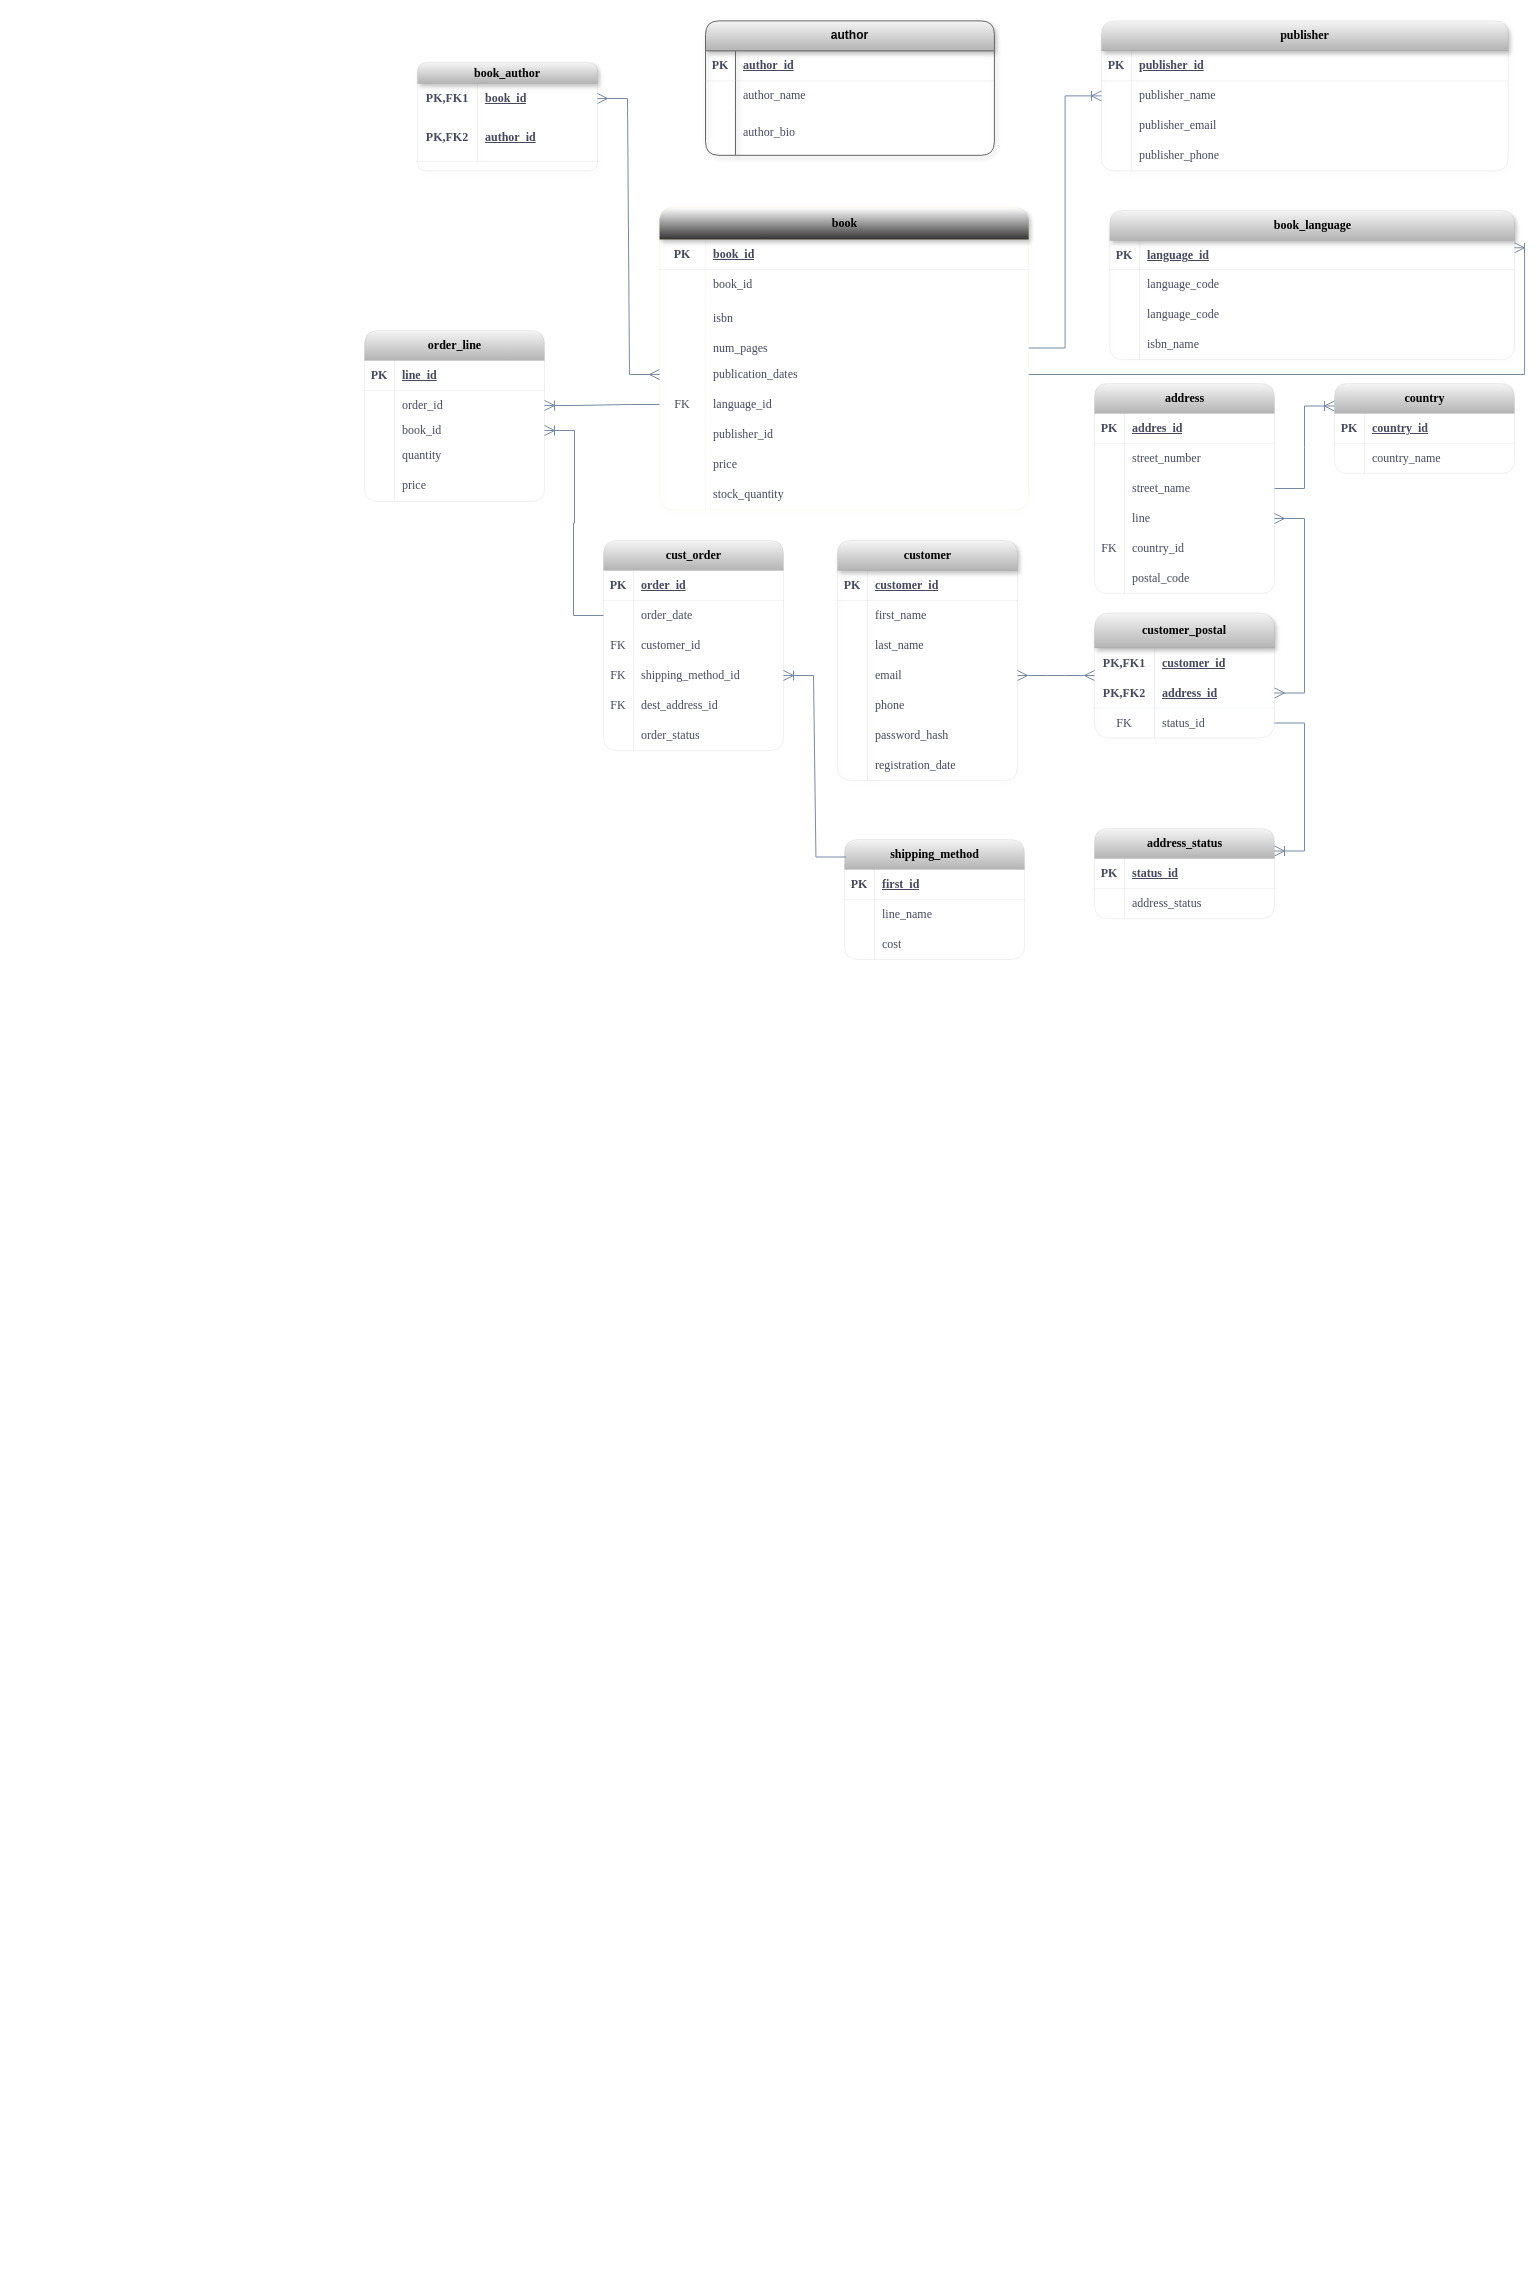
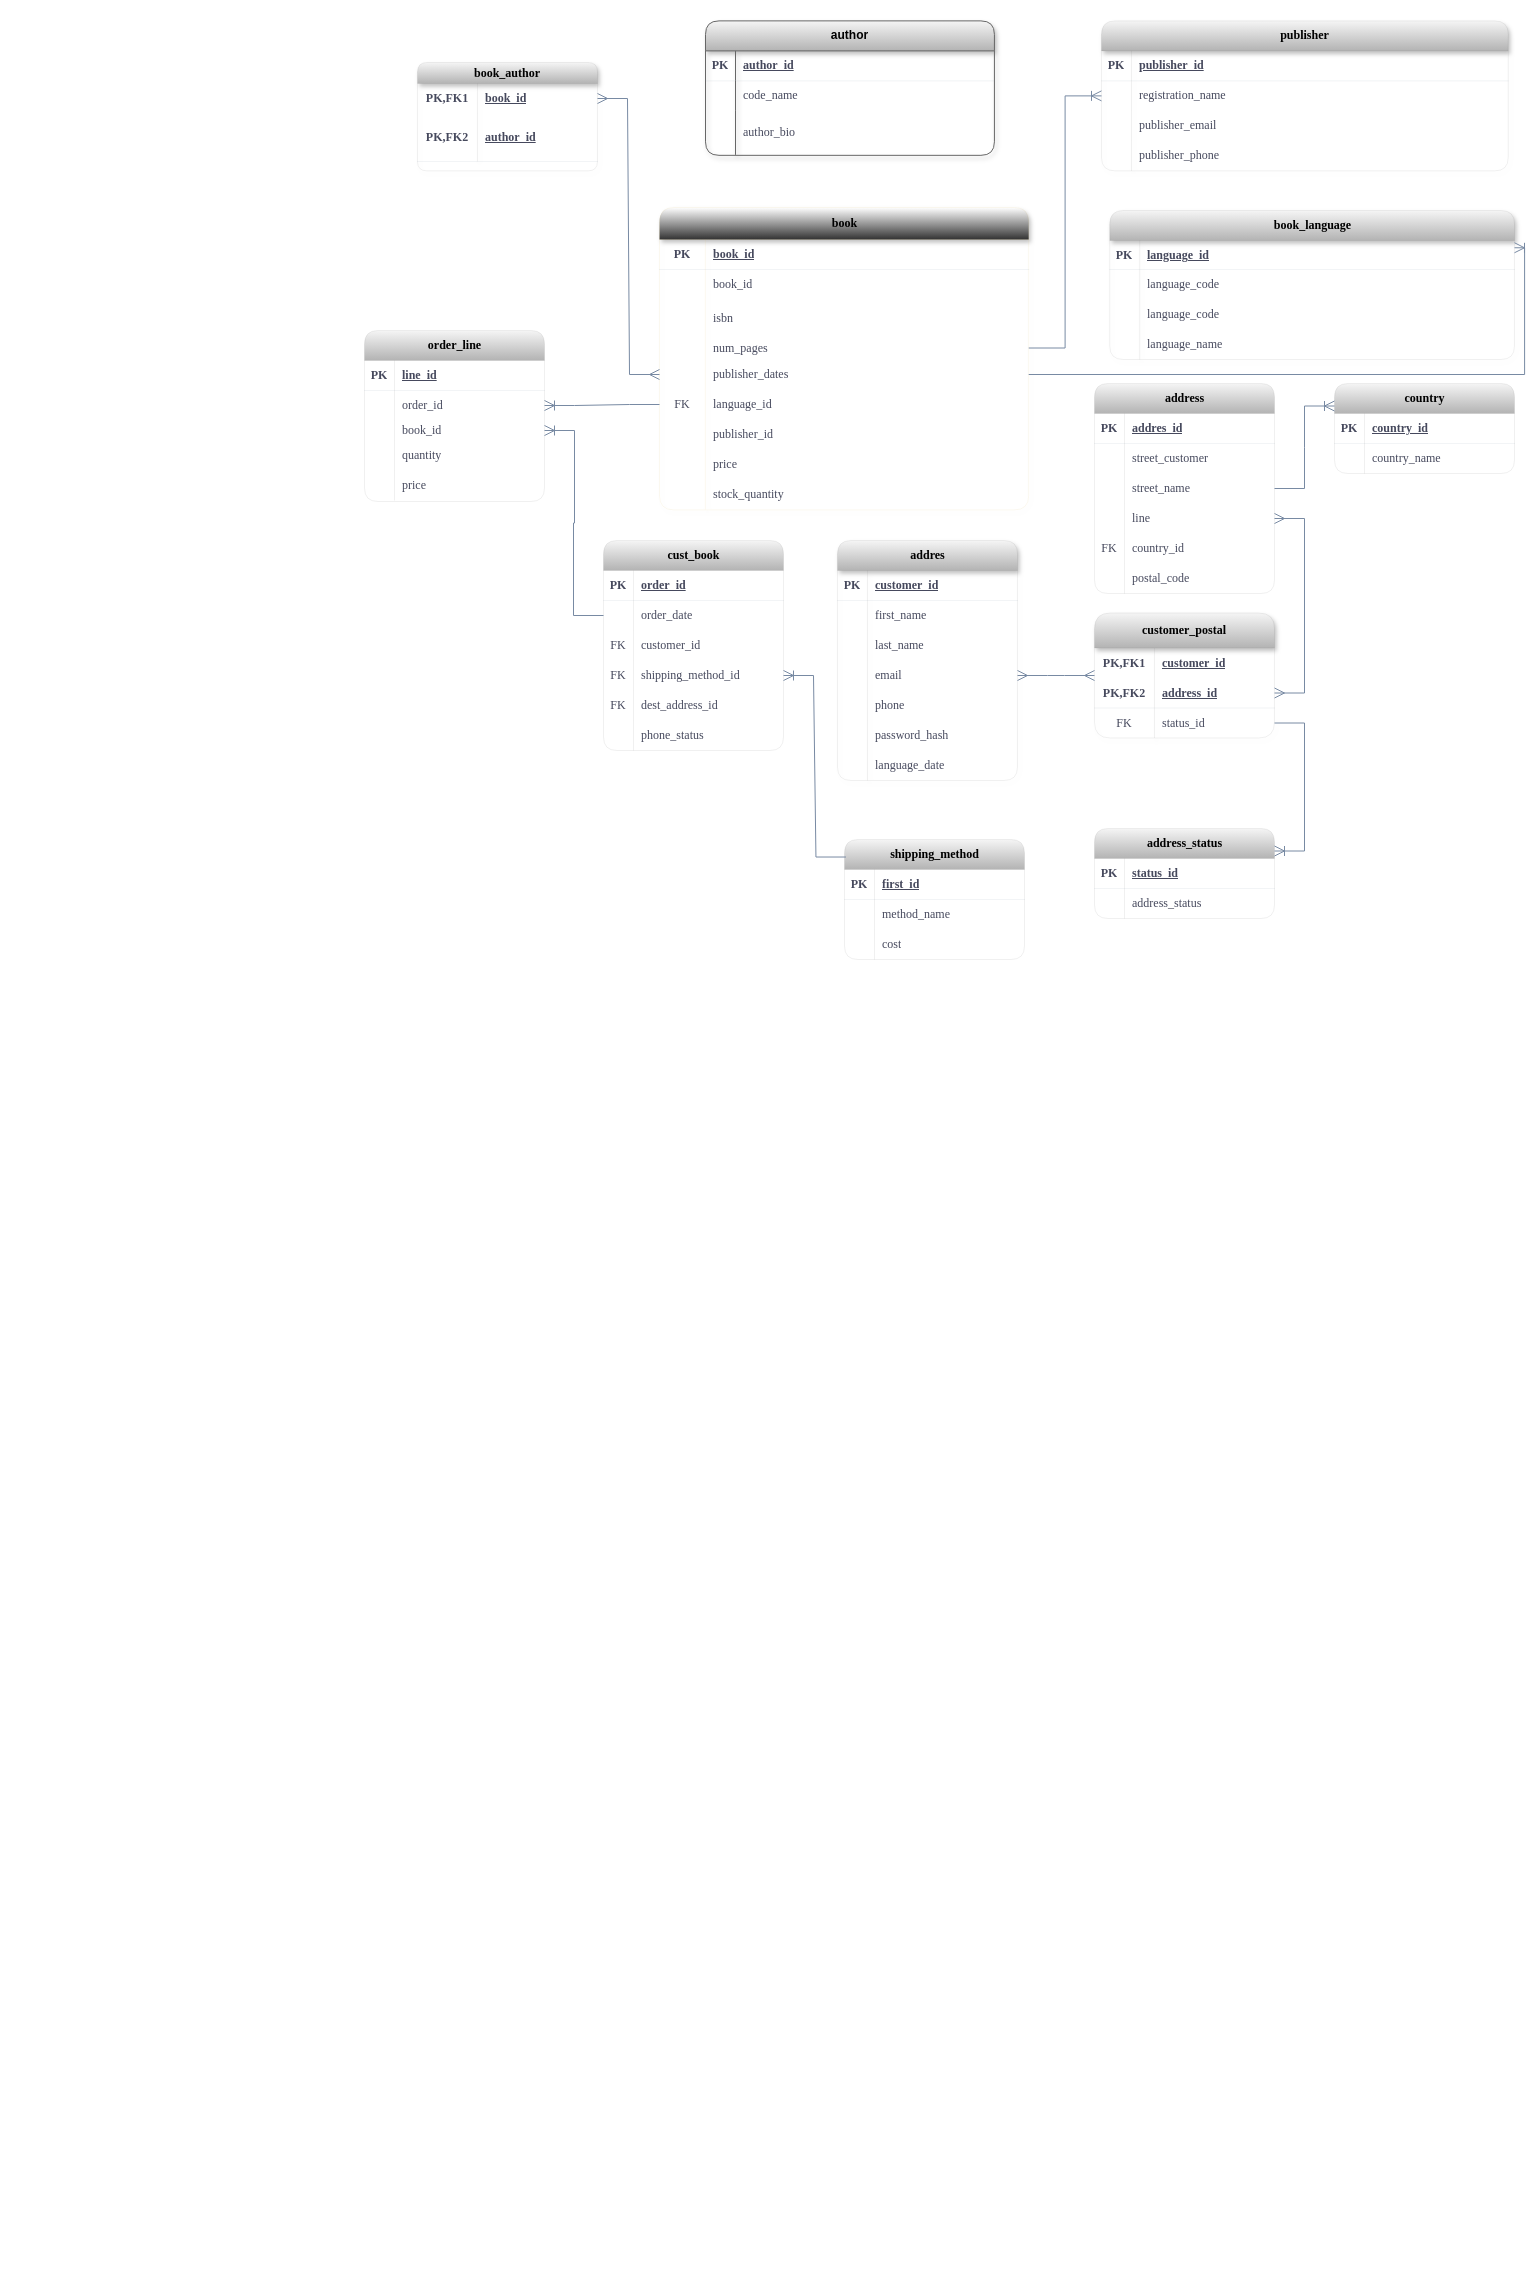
node "author_name": label "author_name" -> "code_name"
node "publisher_name": label "publisher_name" -> "registration_name"
node "isbn_name": label "isbn_name" -> "language_name"
node "publication_dates": label "publication_dates" -> "publisher_dates"
node "street_number": label "street_number" -> "street_customer"
node "cust_order": label "cust_order" -> "cust_book"
node "customer": label "customer" -> "addres"
node "order_status": label "order_status" -> "phone_status"
node "registration_date": label "registration_date" -> "language_date"
node "line_name": label "line_name" -> "method_name"
